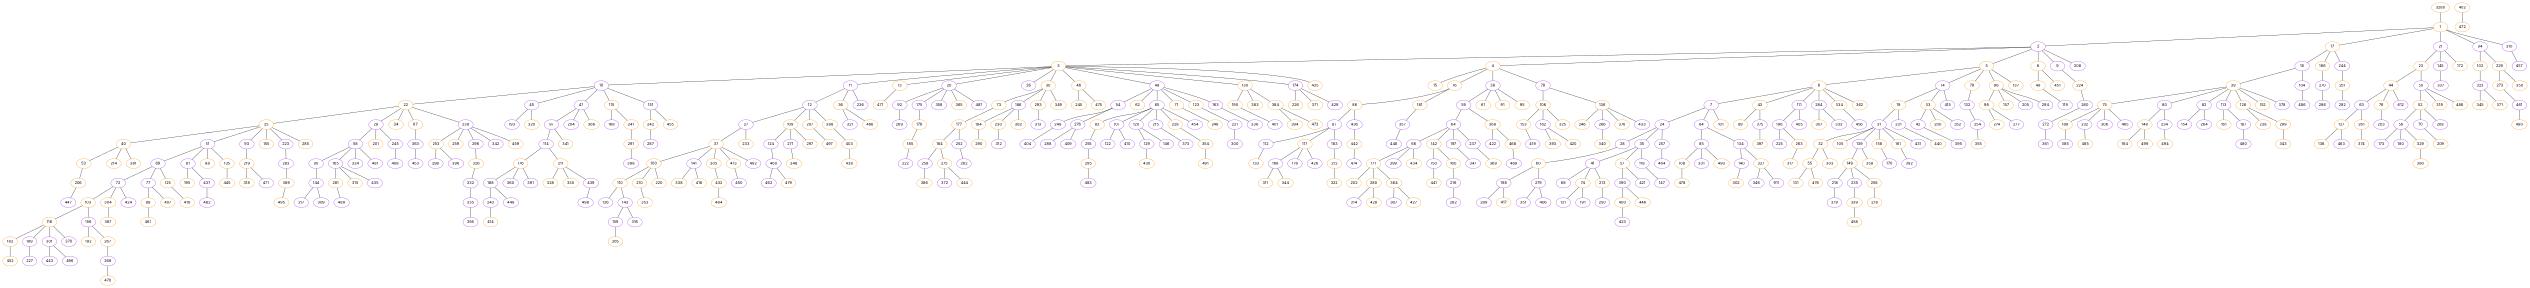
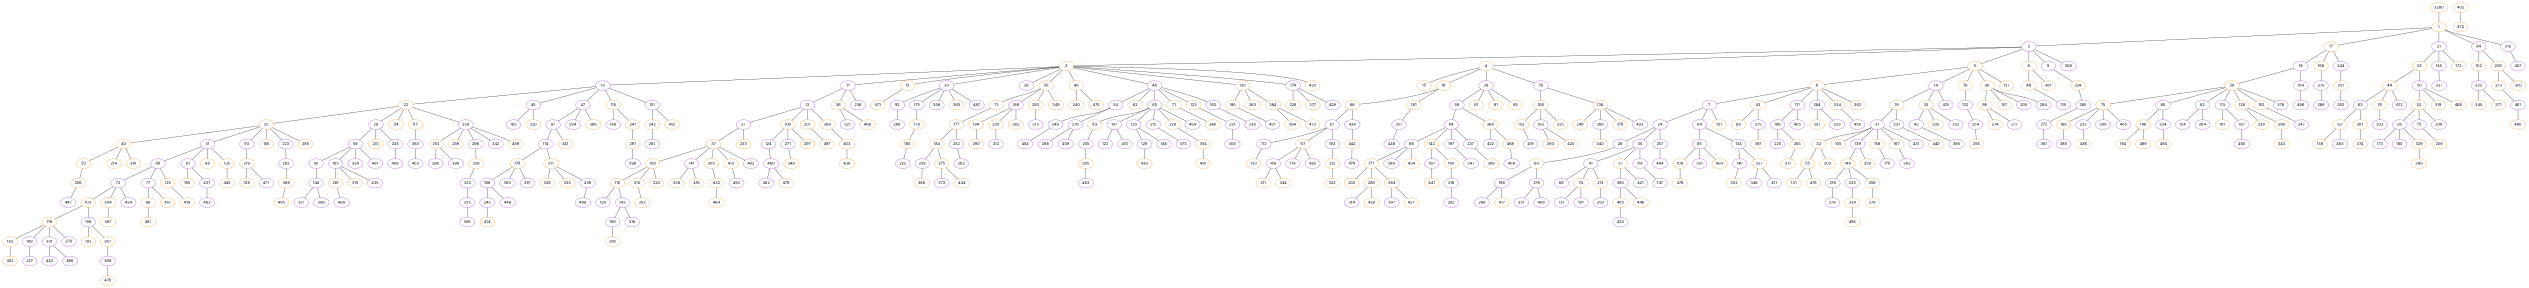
node "247": added
node "911": label "911" -> "411"
